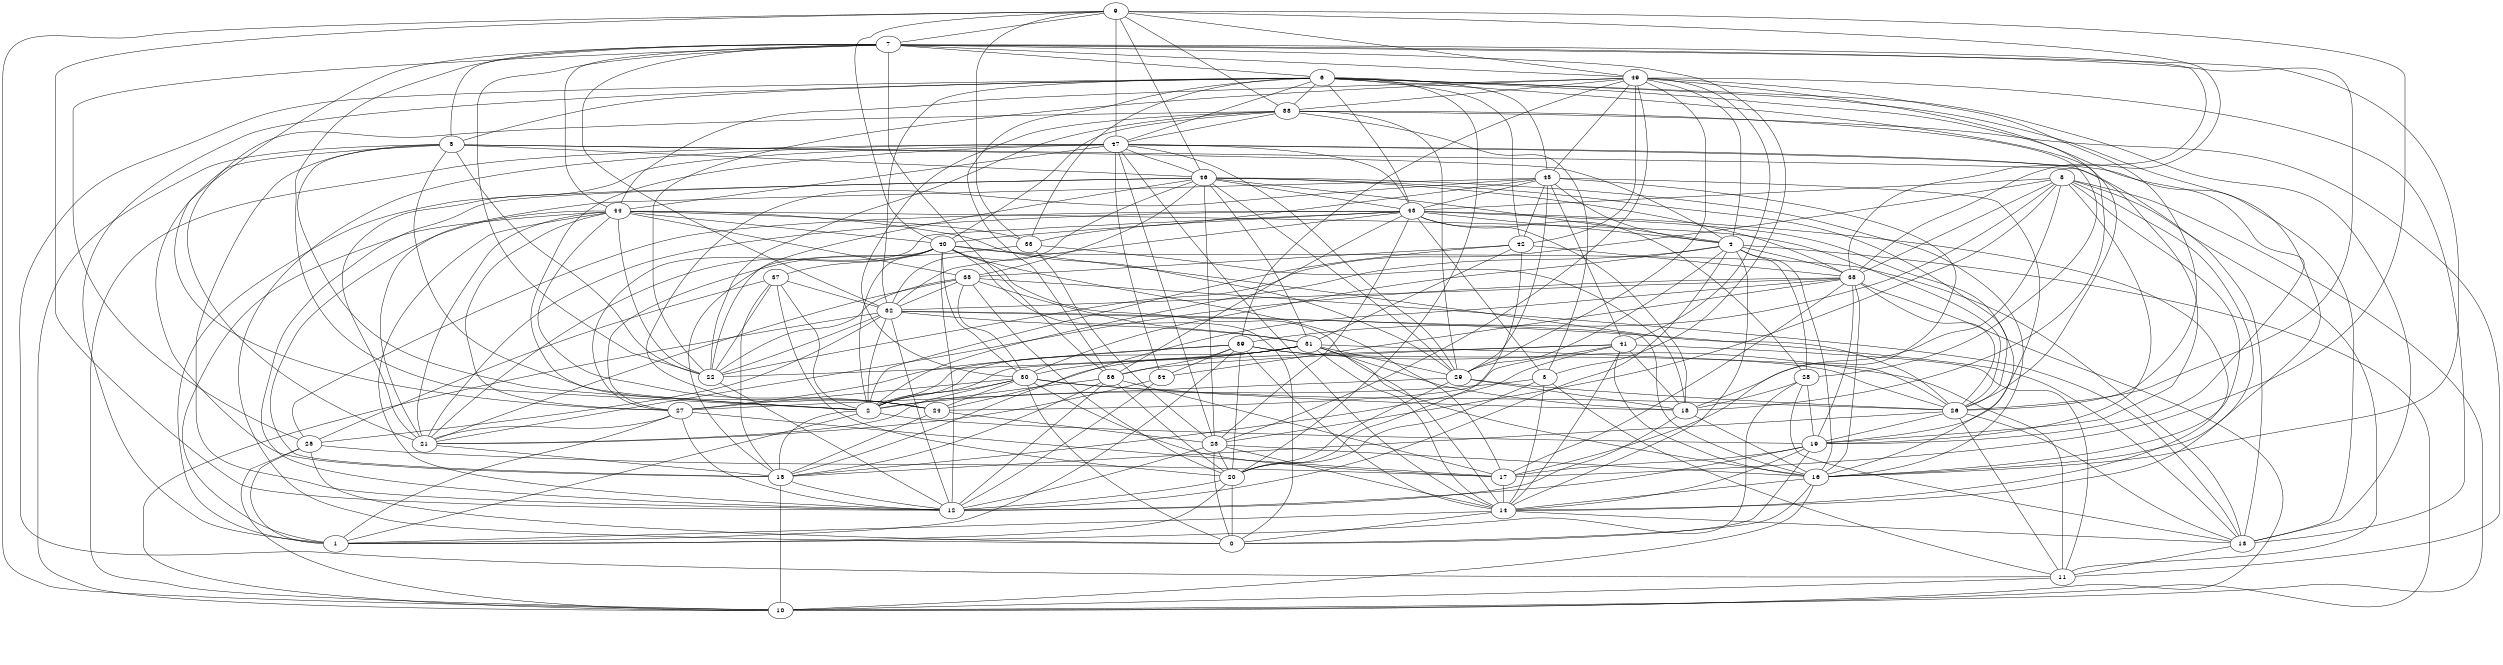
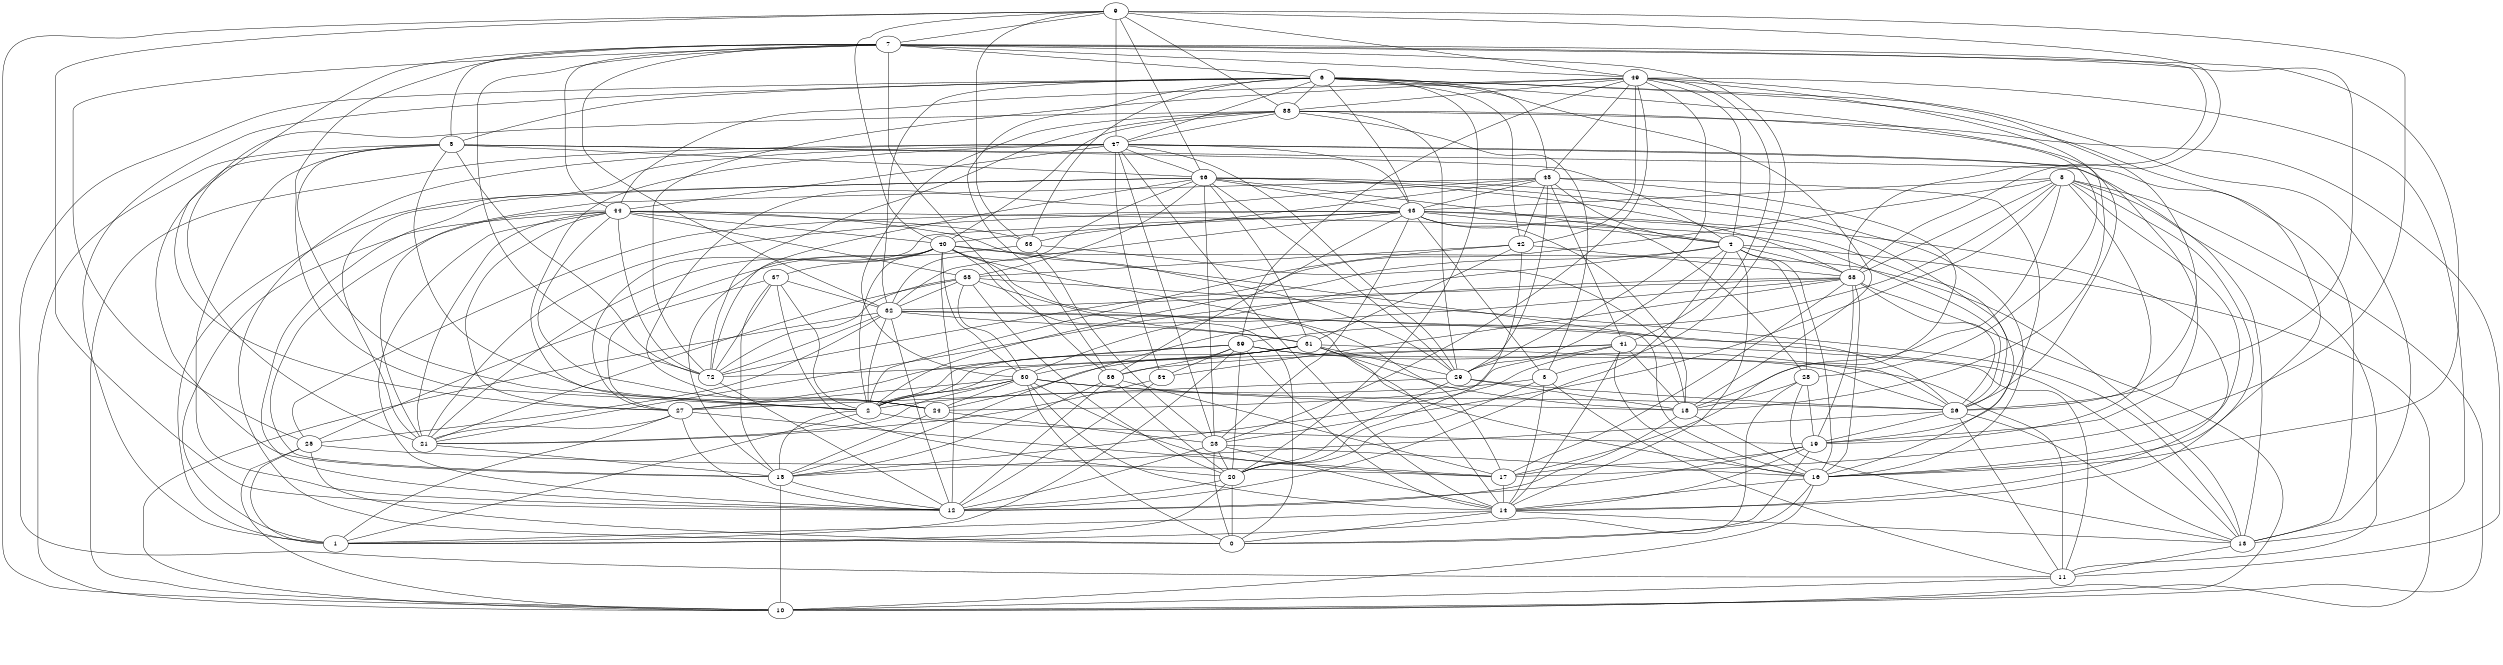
edge "6" -- "19": now "6" -- "18"
node "22": label "22" -> "72"
edge "36" -- "2": removed
edge "31" -- "14": now "30" -- "14"
